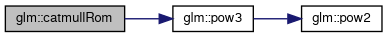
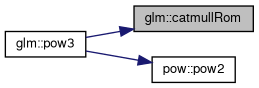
edge "glm::catmullRom" -> "glm::pow3": reversed
node "glm::pow2": label "glm::pow2" -> "pow::pow2"
